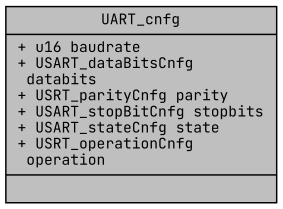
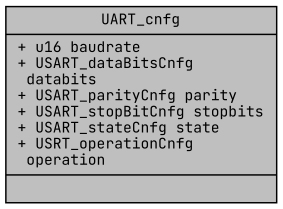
node "UART_cnfg": text "+ USRT_parityCnfg parity" -> "+ USART_parityCnfg parity"
